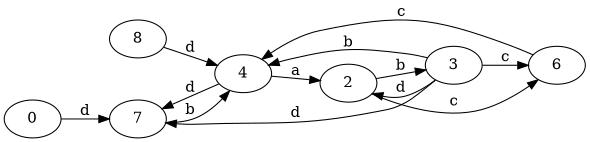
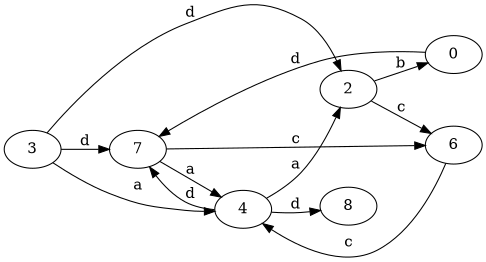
edge "3" -> "4": label "b" -> "a"
edge "8" -> "4": reversed
edge "3" -> "6": now "7" -> "6"
edge "2" -> "3": now "2" -> "0"
edge "7" -> "4": label "b" -> "a"
